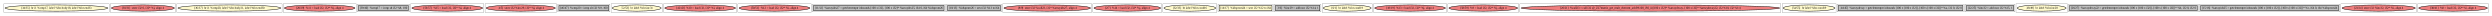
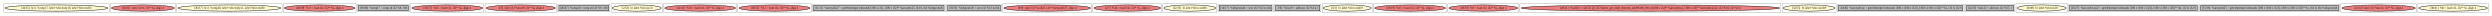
node "[14/17]  %idxprom24 = sext i32 %12 to i64": fillcolor lemonchiffon -> grey
node "[38/41]  %8 = load i32, i32* %i, align 4": fillcolor lightcoral -> lemonchiffon
